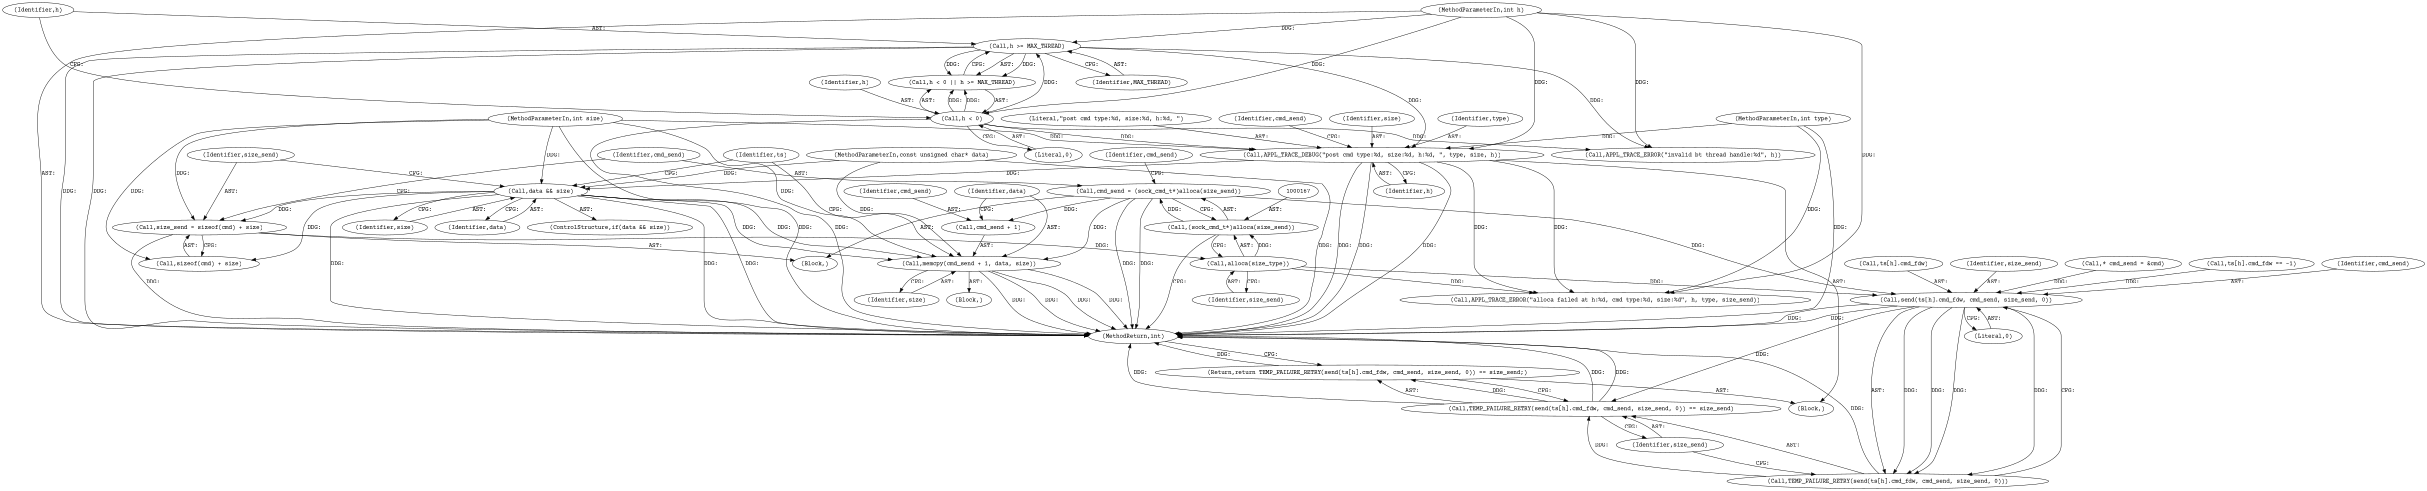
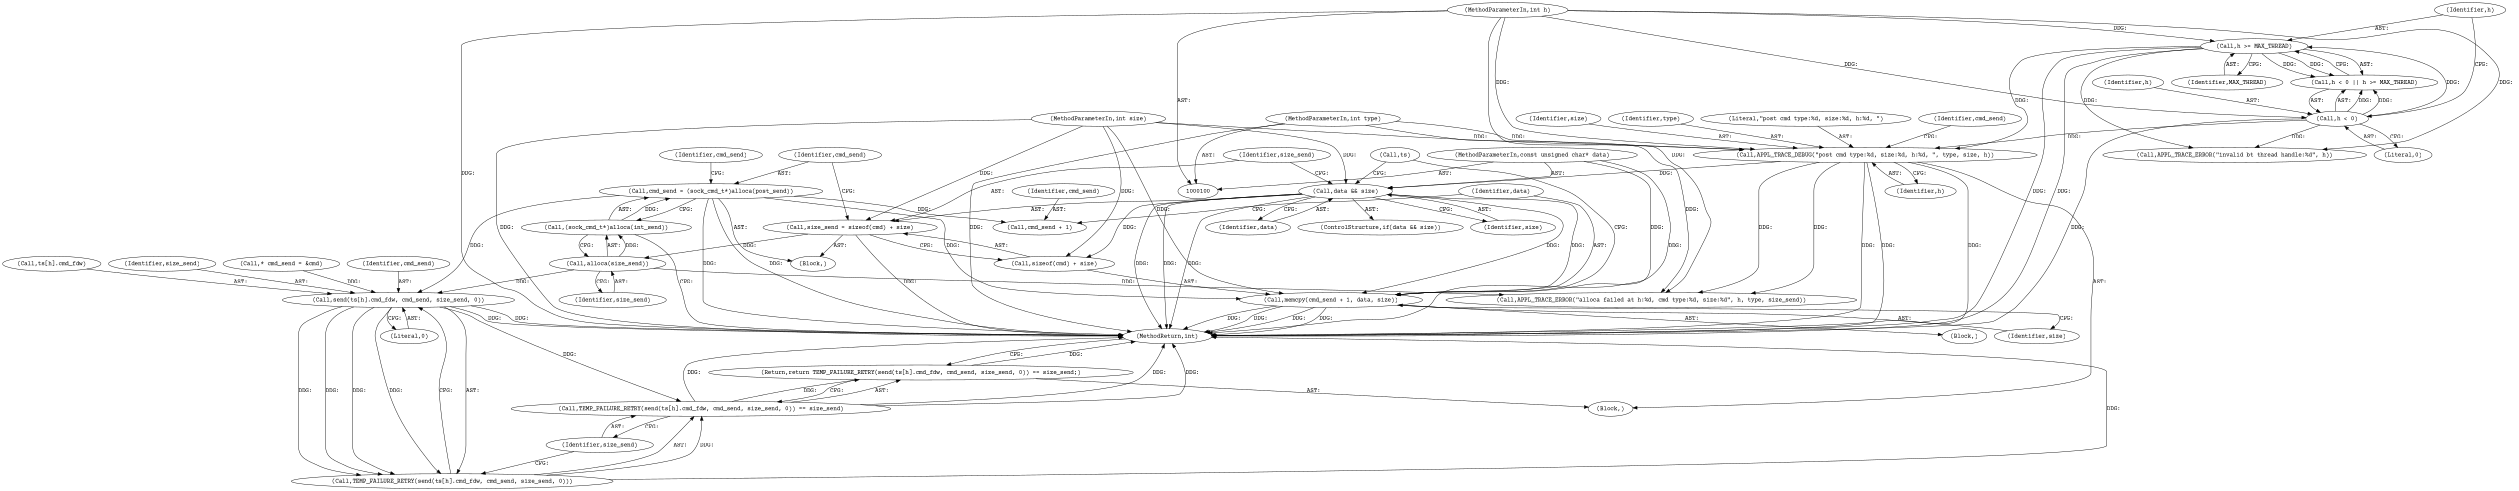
node "(Identifier,ts)": label "(Identifier,ts)" -> "(Call,ts)"
edge "(MethodParameterIn,int h)" -> "(MethodReturn,int)": label "AST: " -> "DDG: "
edge "(MethodParameterIn,const unsigned char* data)" -> "(Call,data && size)": label "DDG: " -> "AST: "
node "(Call,cmd_send = (sock_cmd_t*)alloca(size_send))": label "(Call,cmd_send = (sock_cmd_t*)alloca(size_send))" -> "(Call,cmd_send = (sock_cmd_t*)alloca(post_send))"
node "1000100": added
node "1000167": removed
edge "(Call,data && size)" -> "(Call,size_send = sizeof(cmd) + size)": label "DDG: " -> "AST: "
node "(Call,(sock_cmd_t*)alloca(size_send))": label "(Call,(sock_cmd_t*)alloca(size_send))" -> "(Call,(sock_cmd_t*)alloca(int_send))"
edge "(Call,cmd_send + 1)" -> "(Call,memcpy(cmd_send + 1, data, size))": now "(Call,sizeof(cmd) + size)" -> "(Call,memcpy(cmd_send + 1, data, size))"
node "(Call,alloca(size_type))": label "(Call,alloca(size_type))" -> "(Call,alloca(size_send))"
node "(Call,ts[h].cmd_fdw == -1)": removed
